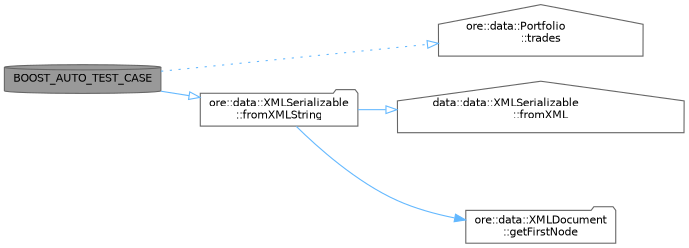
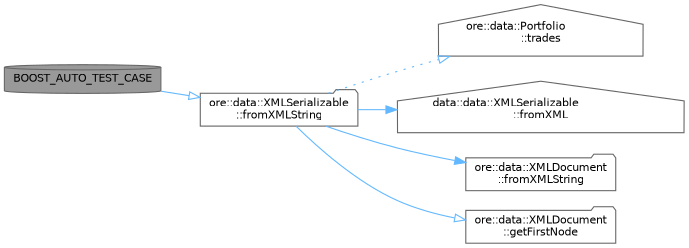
edge "BOOST_AUTO_TEST_CASE" -> "ore::data::Portfolio ::trades": now "ore::data::XMLSerializable ::fromXMLString" -> "ore::data::Portfolio ::trades"
edge "ore::data::XMLSerializable ::fromXMLString" -> "data::data::XMLSerializable ::fromXML": arrowhead onormal -> normal
node "ore::data::XMLDocument ::fromXMLString": added
edge "ore::data::XMLSerializable ::fromXMLString" -> "ore::data::XMLDocument ::getFirstNode": arrowhead normal -> onormal
